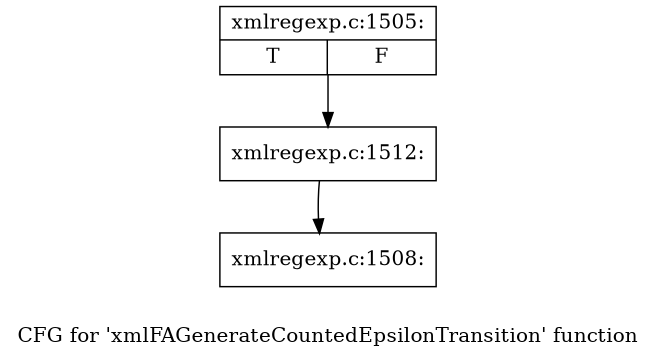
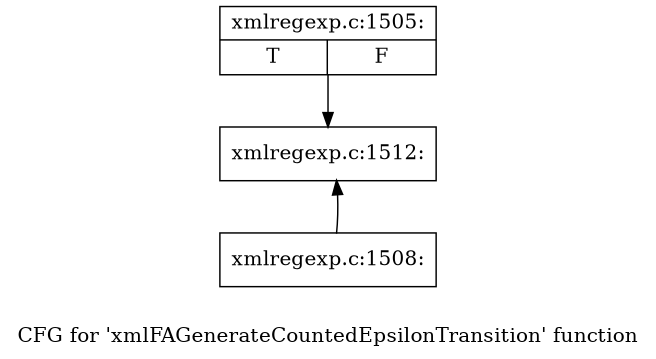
edge "xmlregexp.c:1512:" -> "xmlregexp.c:1508:": reversed
